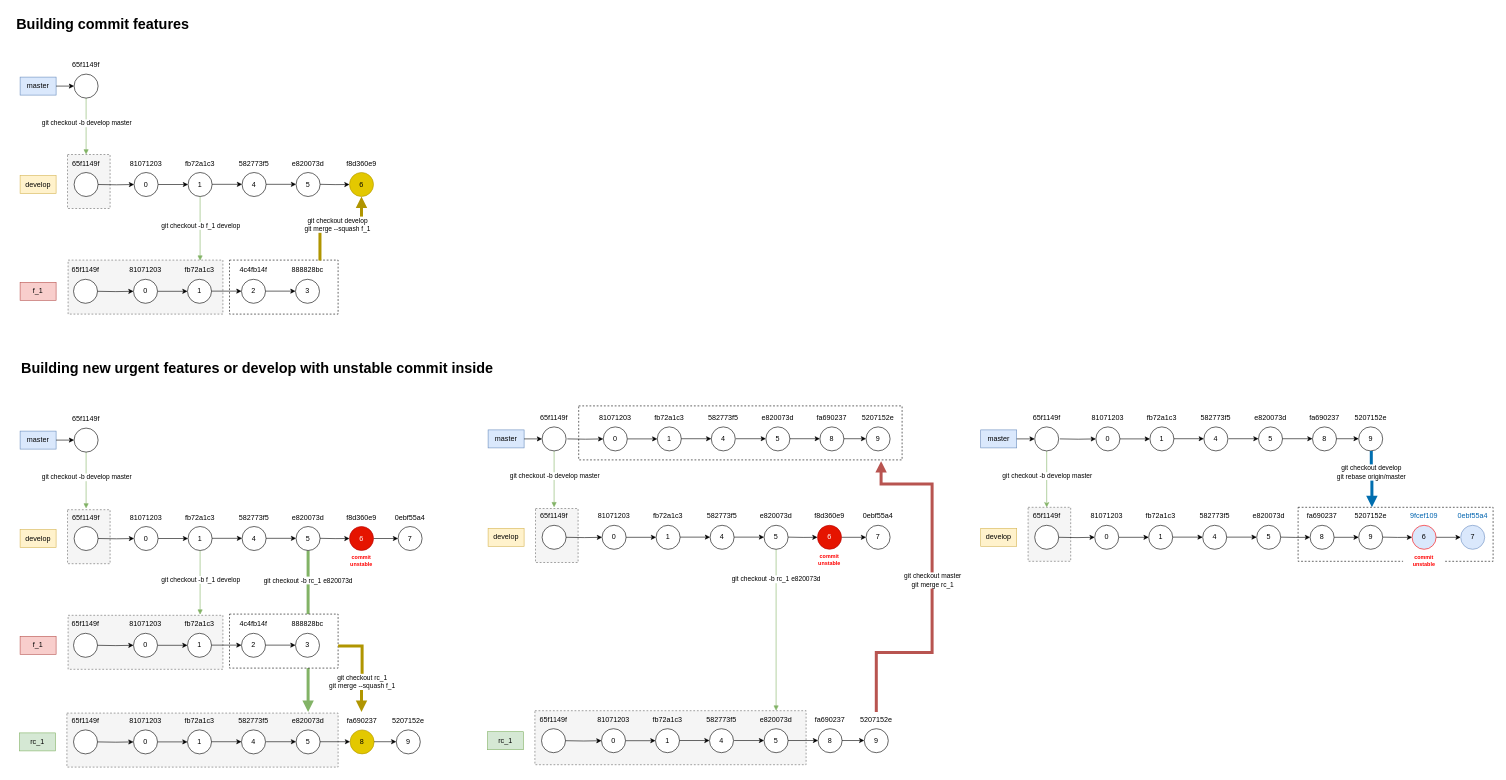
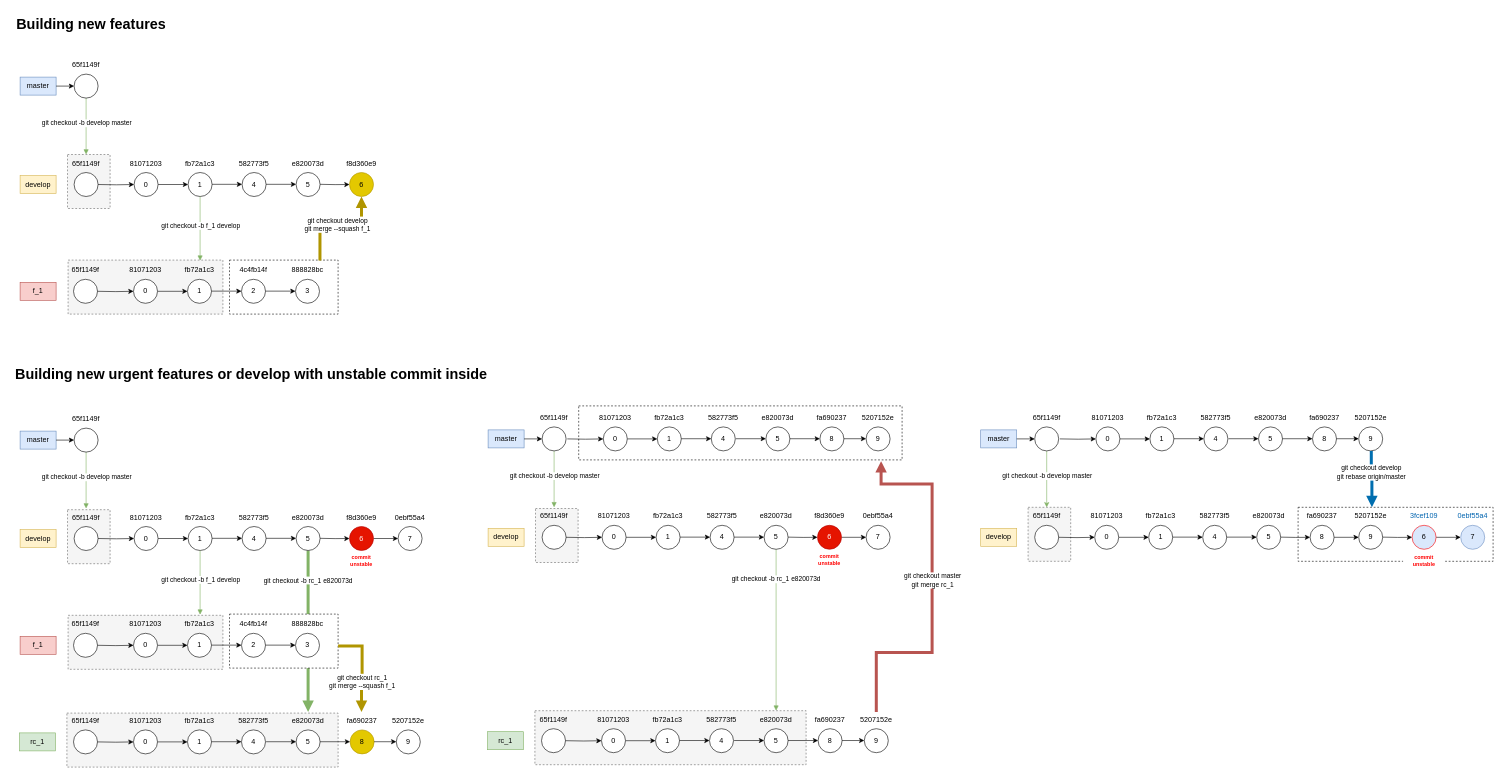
node "Building commit features": label "Building commit features" -> "Building new features"
node "Building new urgent features or develop with unstable commit inside": moved (274, 380) -> (268, 386)
node "9fcef109": label "9fcef109" -> "3fcef109"
